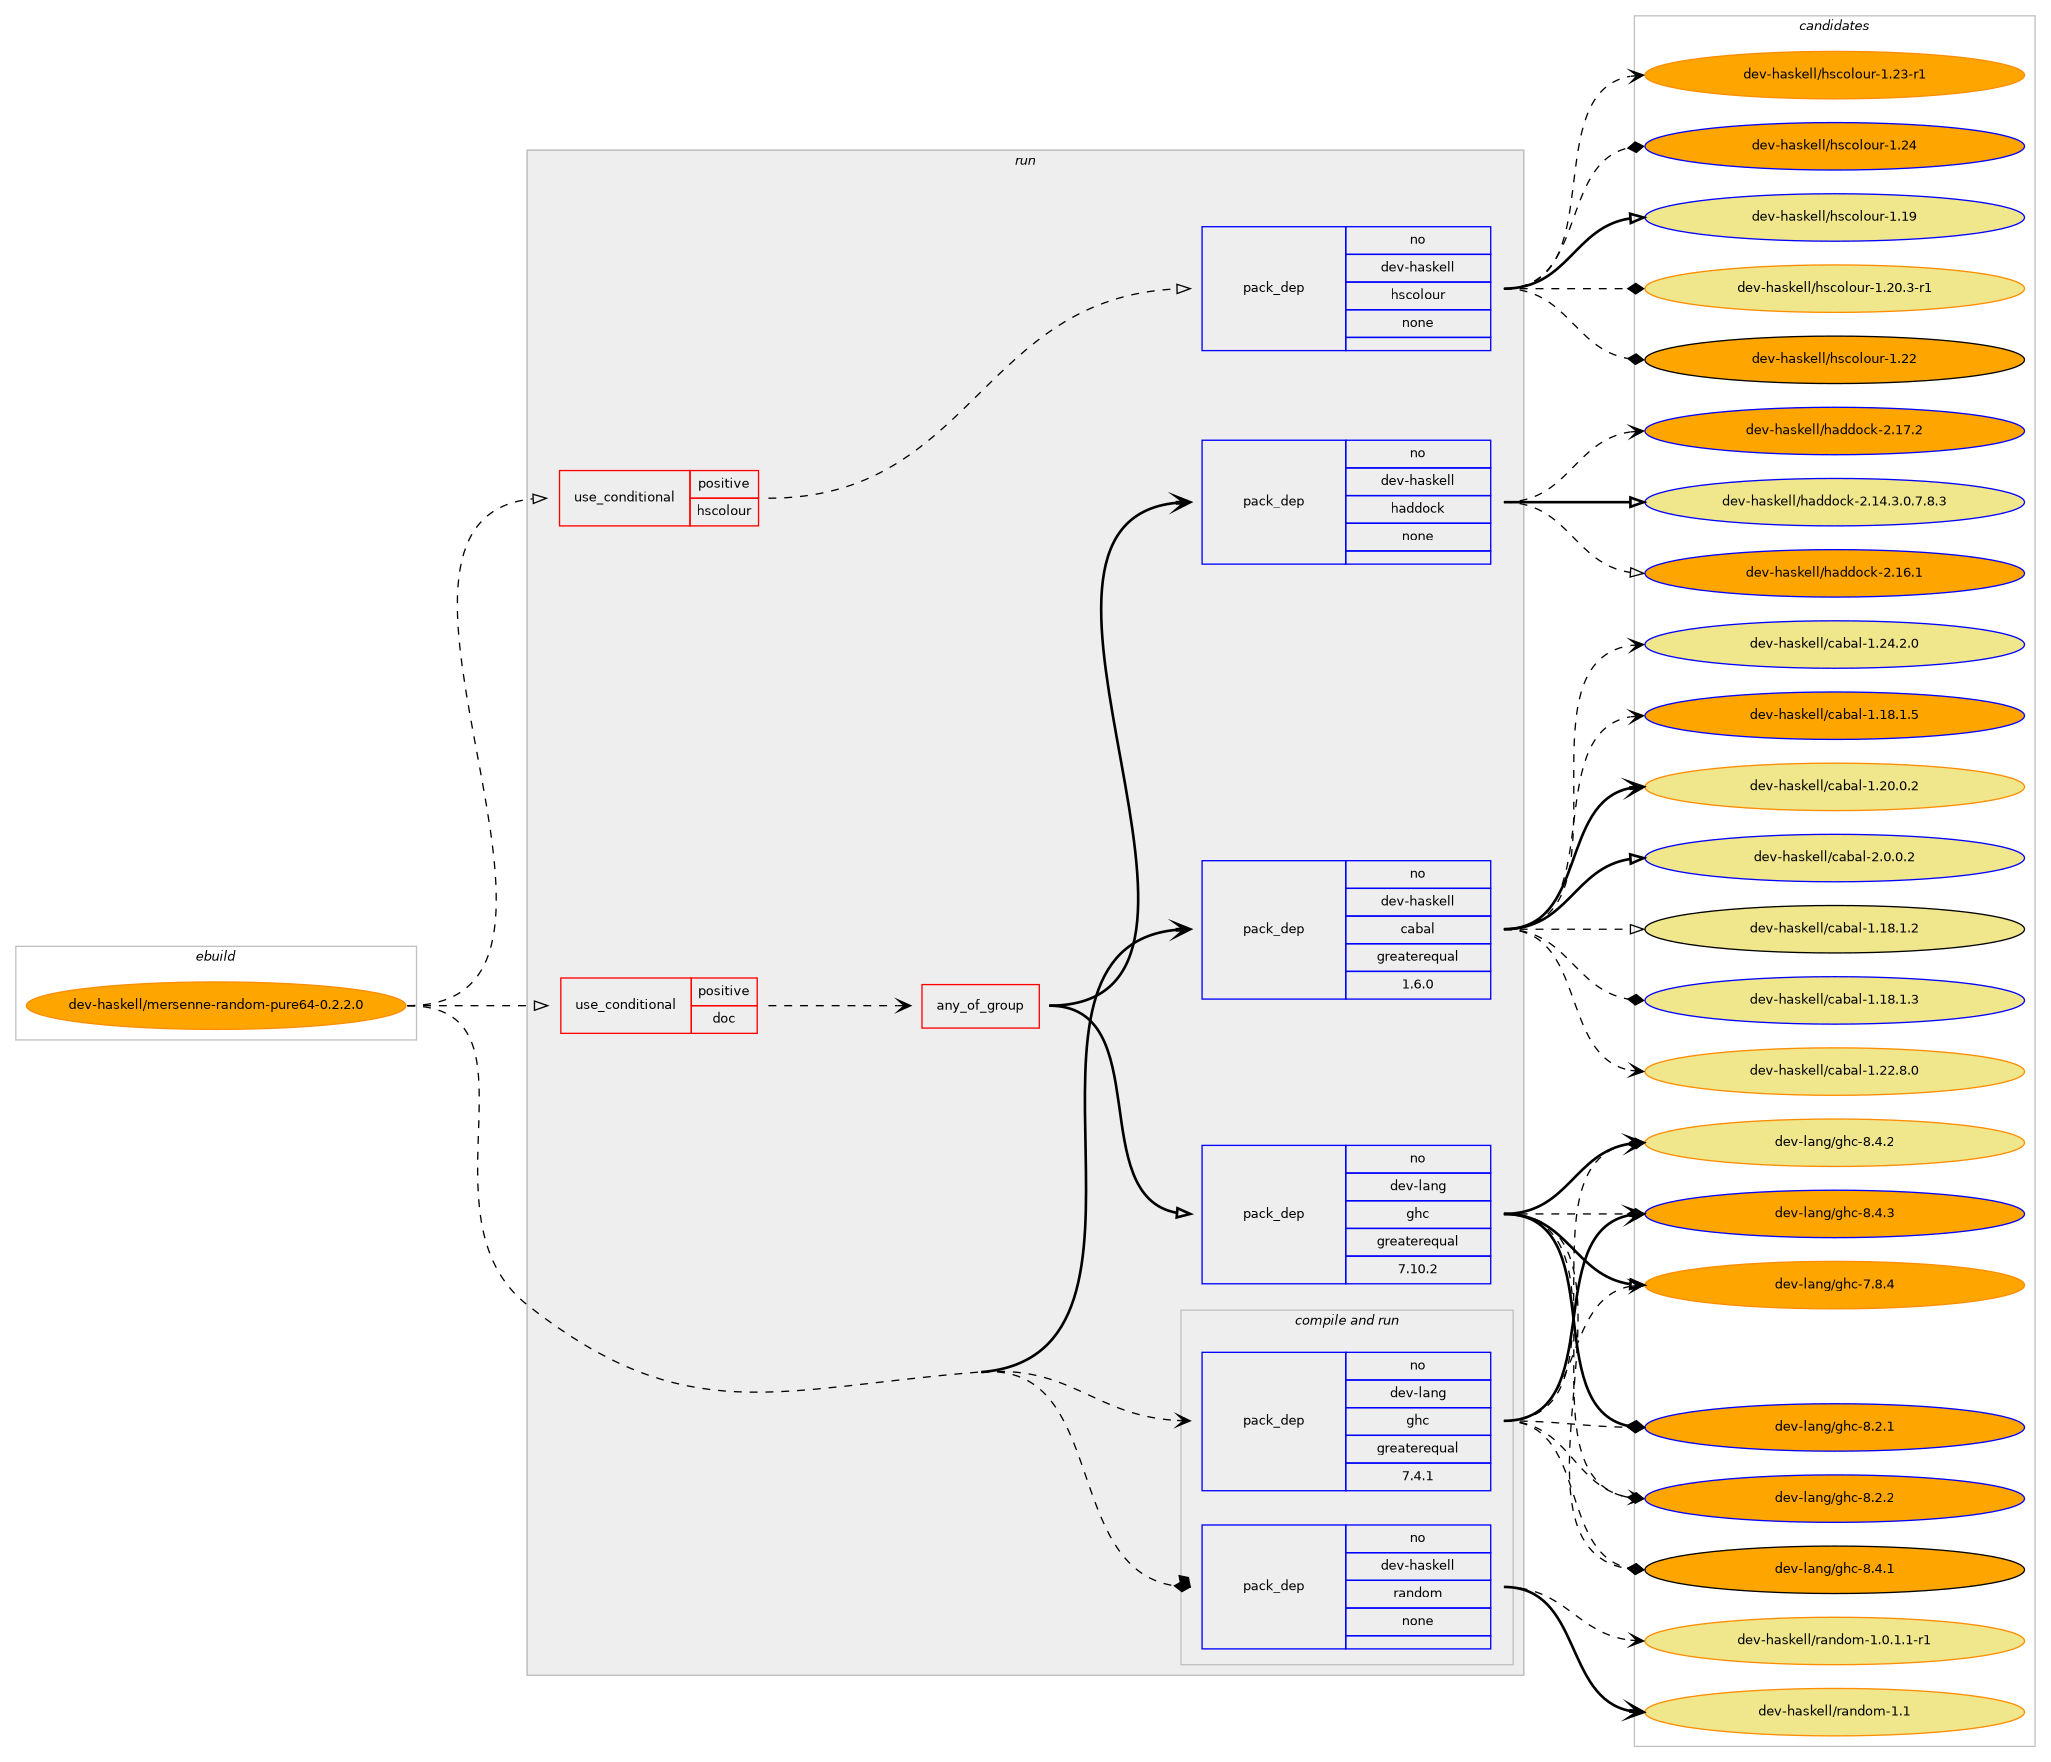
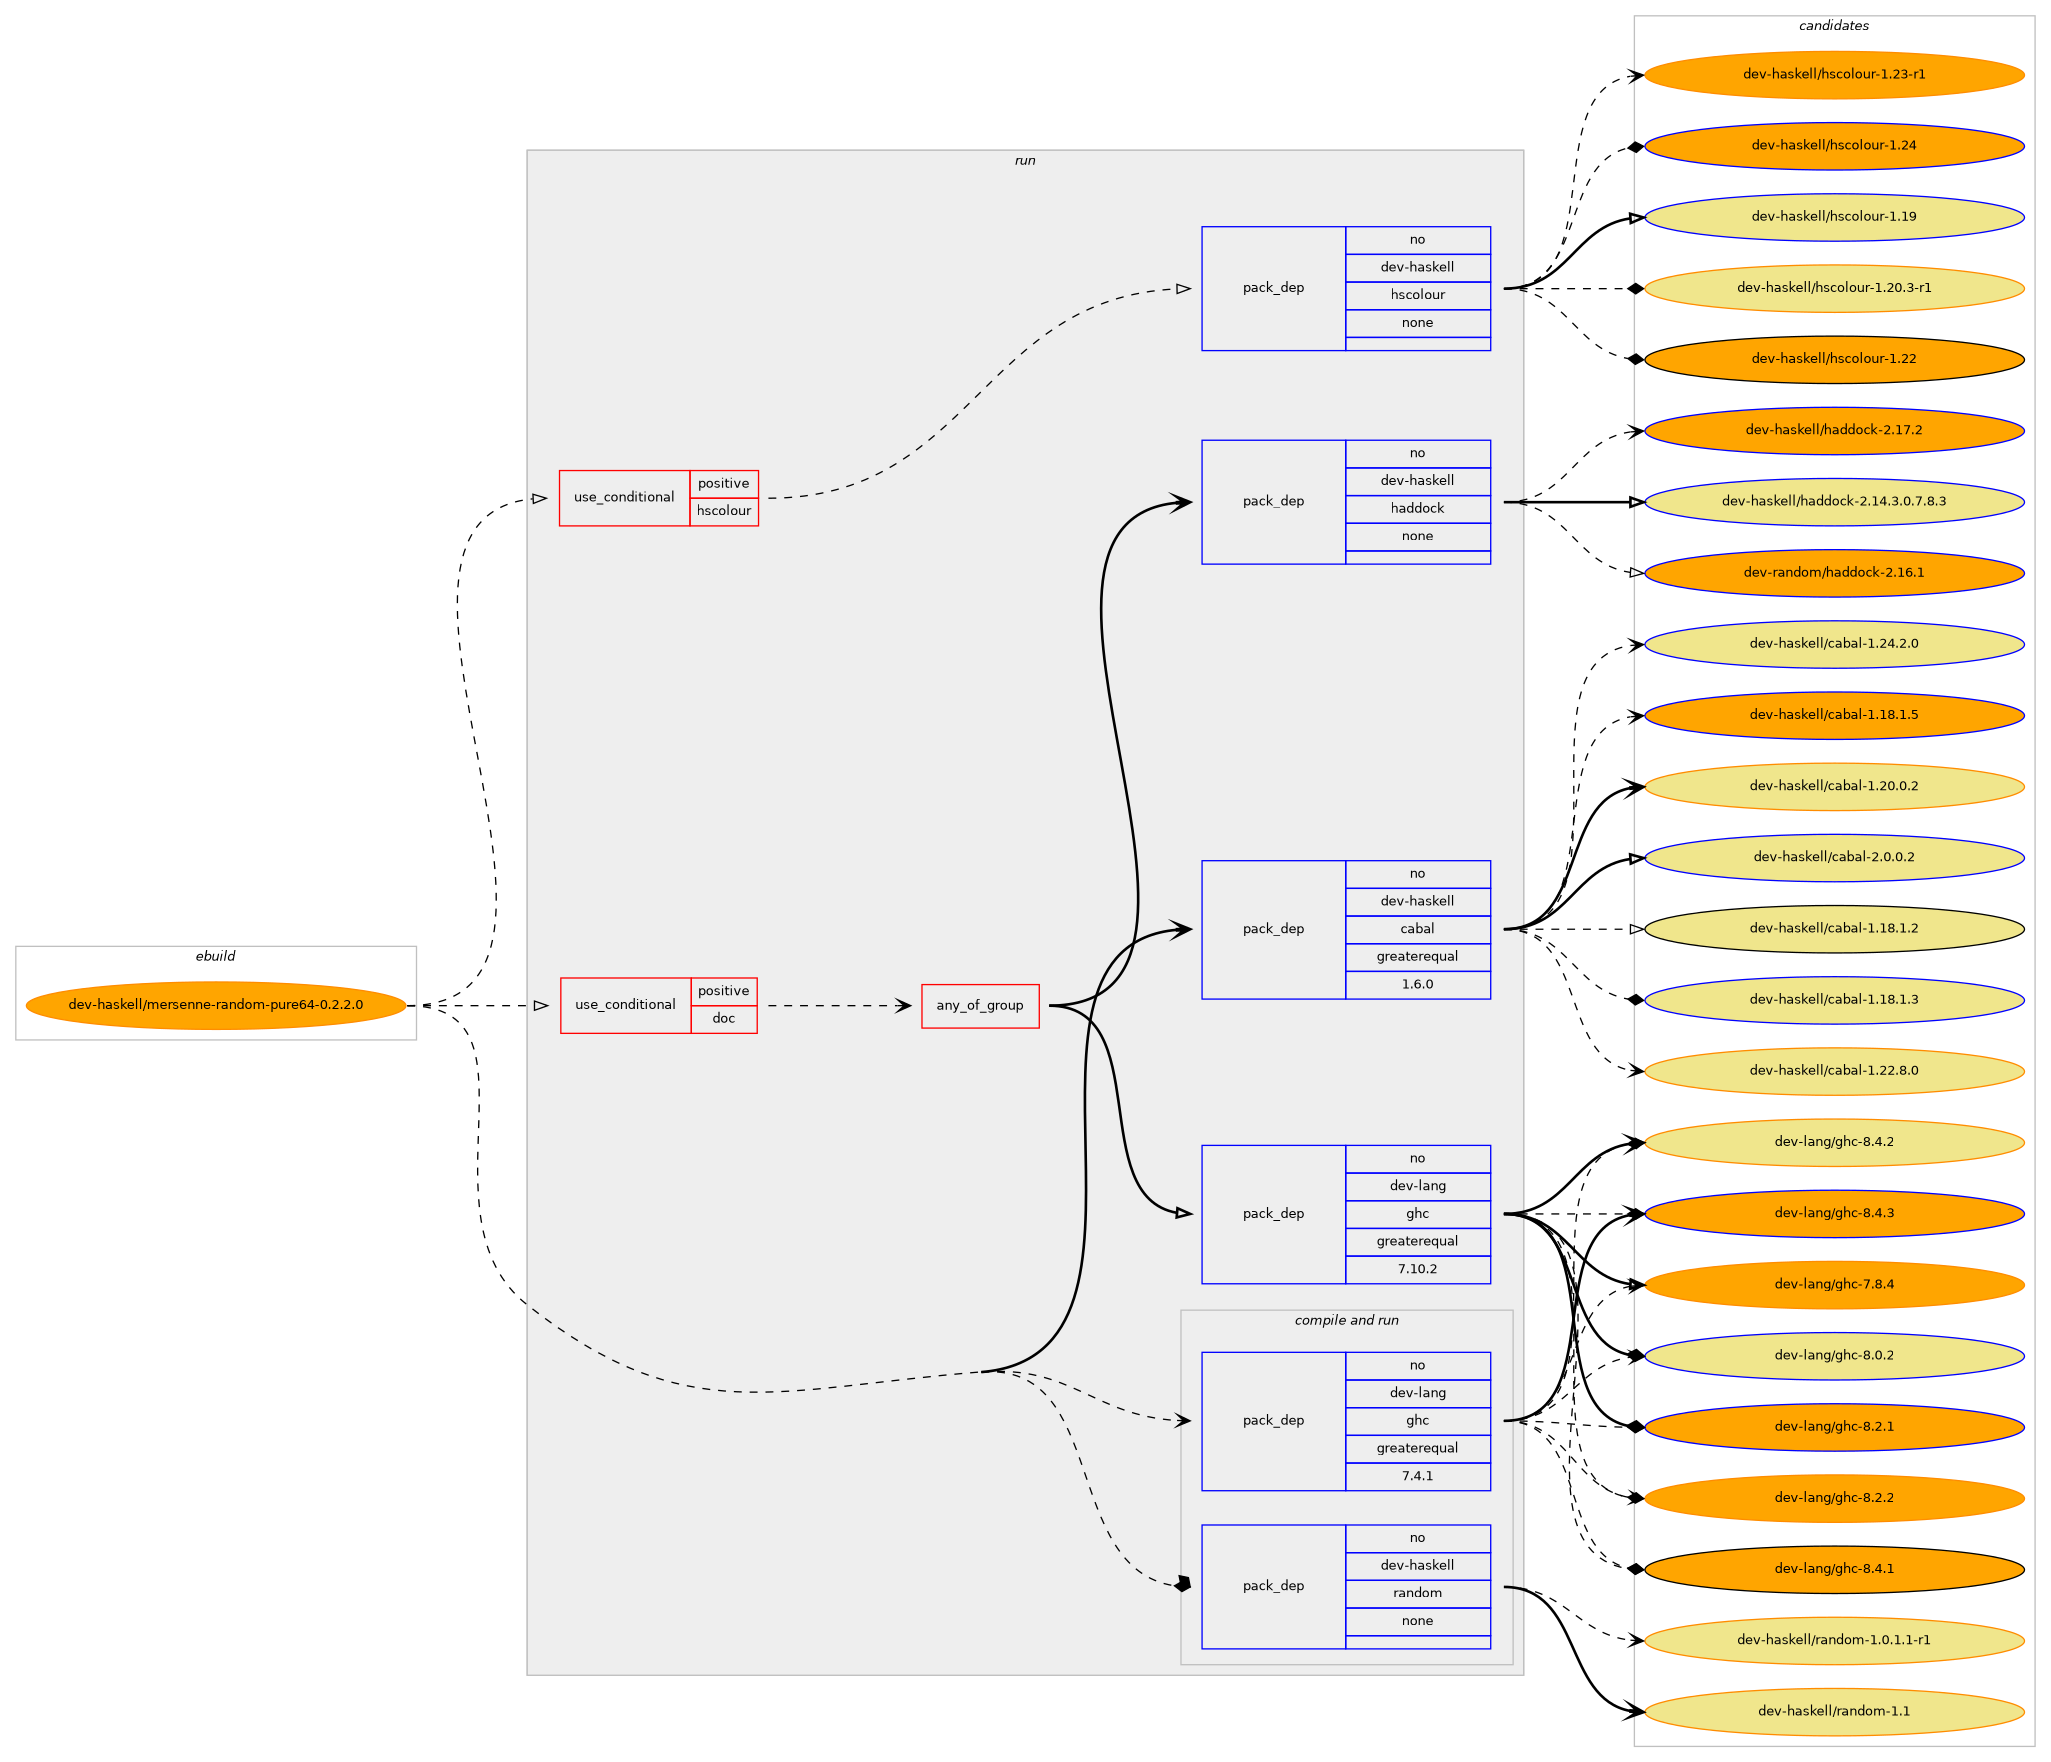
node "dev-haskell/haddock-2.16.1": label "dev-haskell/haddock-2.16.1" -> "dev-random/haddock-2.16.1"
node "dev-lang/ghc-8.0.2": added
node "dev-lang/ghc-8.2.2": color blue -> darkorange
